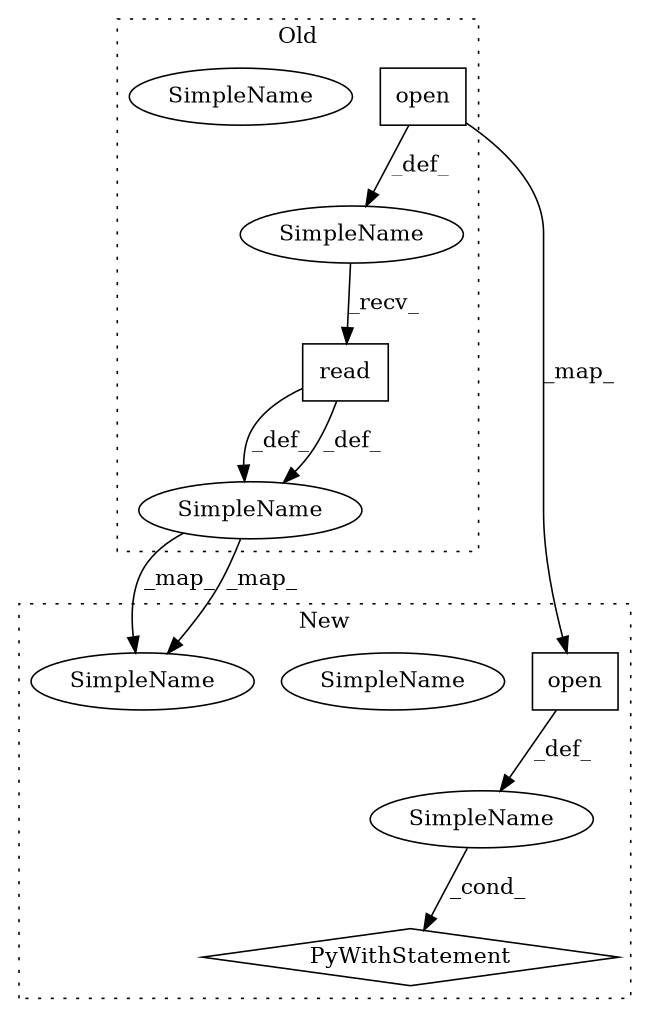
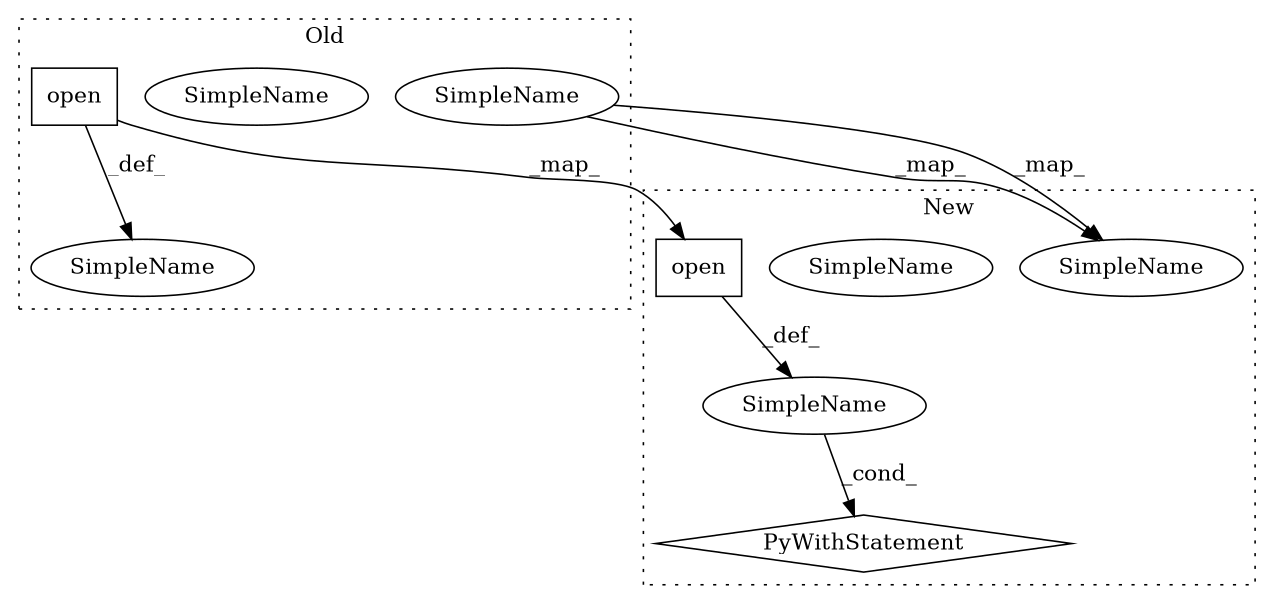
node "read": removed
